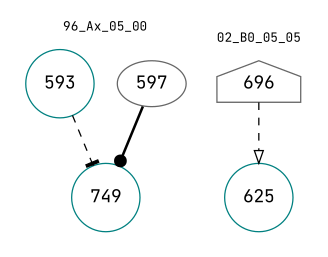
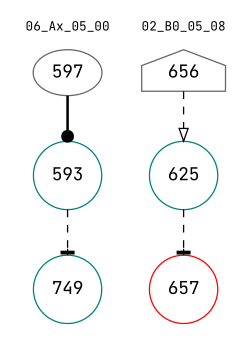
cluster "96_Ax_05_00": label "96_Ax_05_00" -> "06_Ax_05_00"
cluster "02_B0_05_05": label "02_B0_05_05" -> "02_B0_05_08"
node "696": label "696" -> "656"
edge "597" -> "749": now "597" -> "593"
node "657": added
